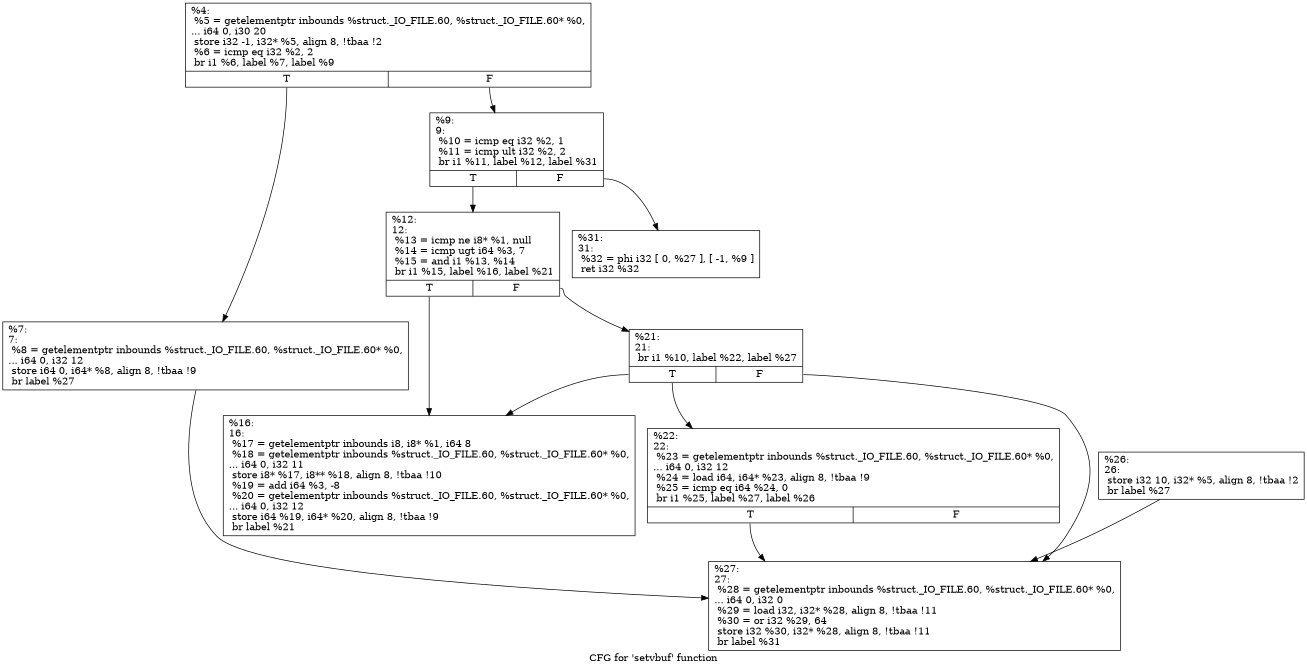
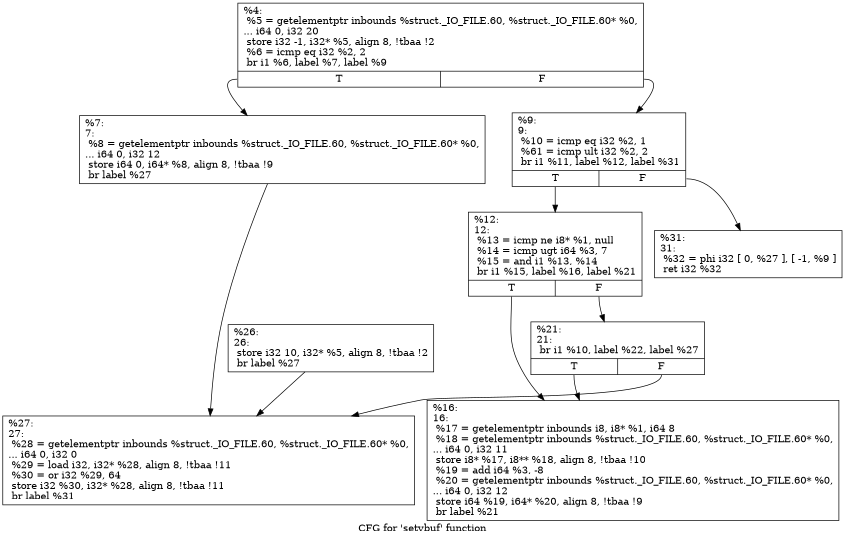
node "%4:": text "... i64 0, i30 20" -> "... i64 0, i32 20"
node "%9:": text "%11 = icmp ult i32 %2, 2" -> "%61 = icmp ult i32 %2, 2"
node "%22:": removed
